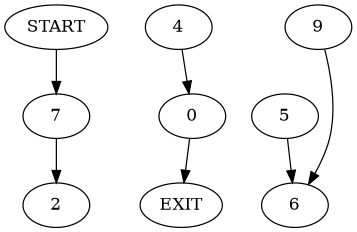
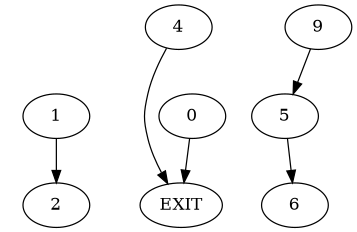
node "START": removed
edge "4" -> "0": now "4" -> "EXIT"
edge "9" -> "6": now "9" -> "5"
node "7": label "7" -> "1"
